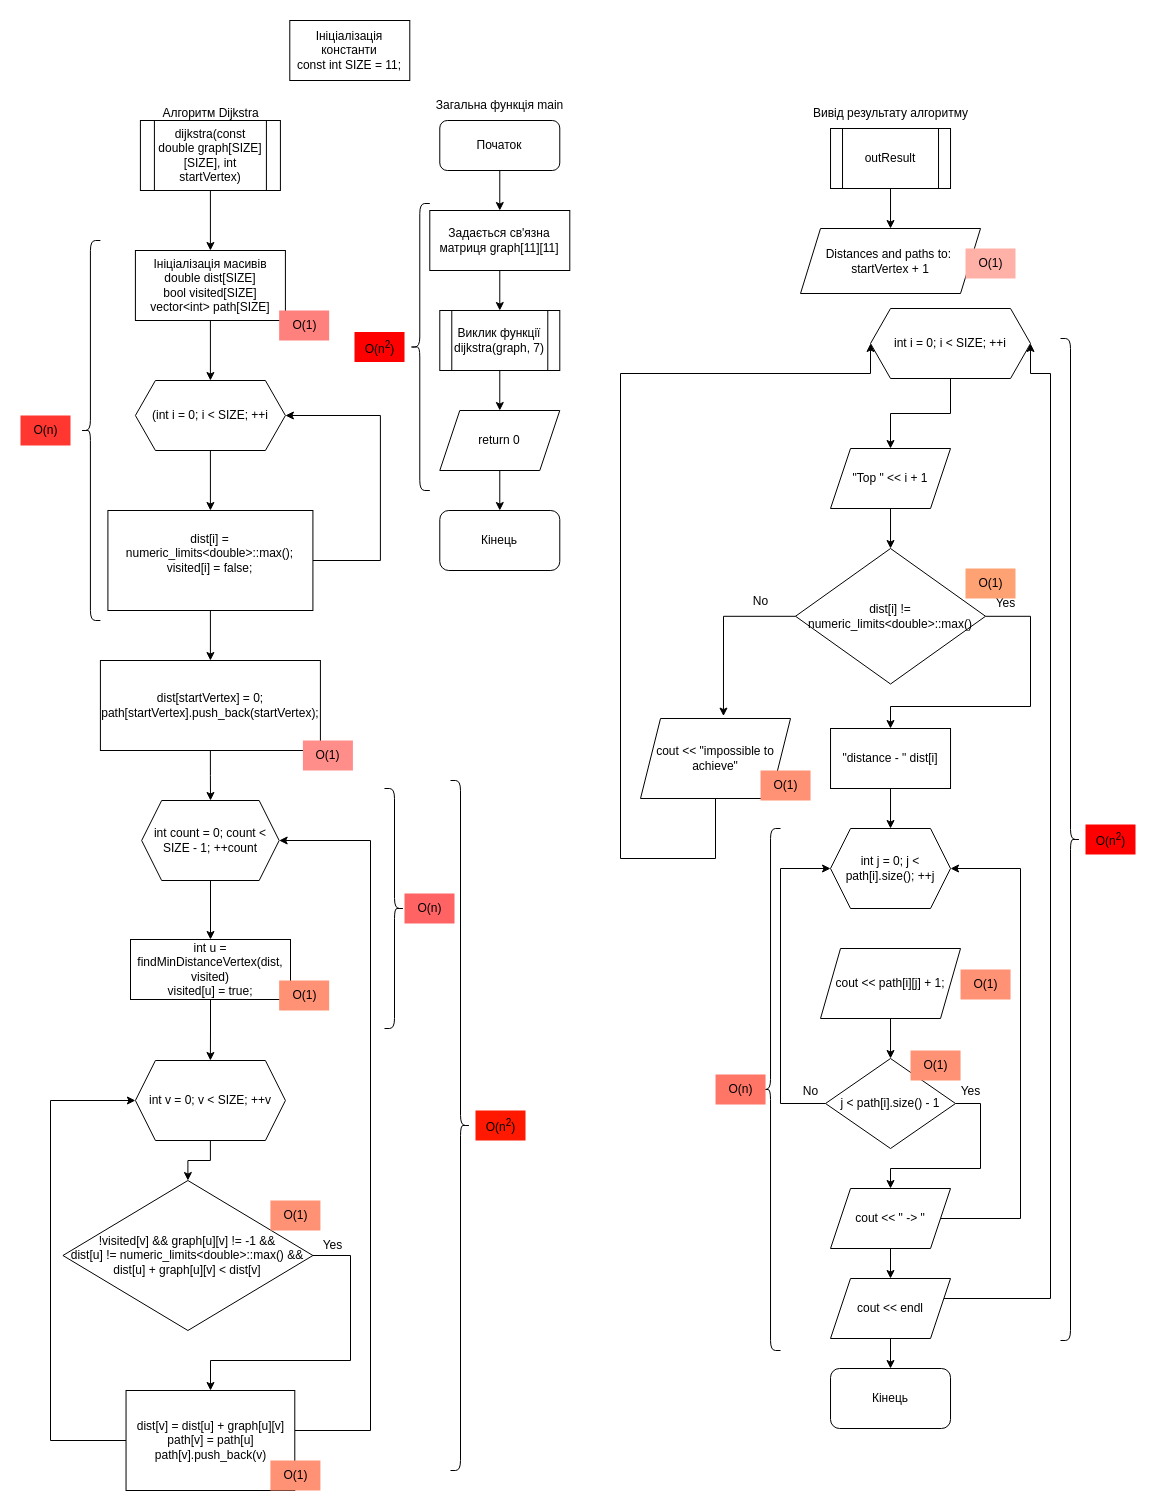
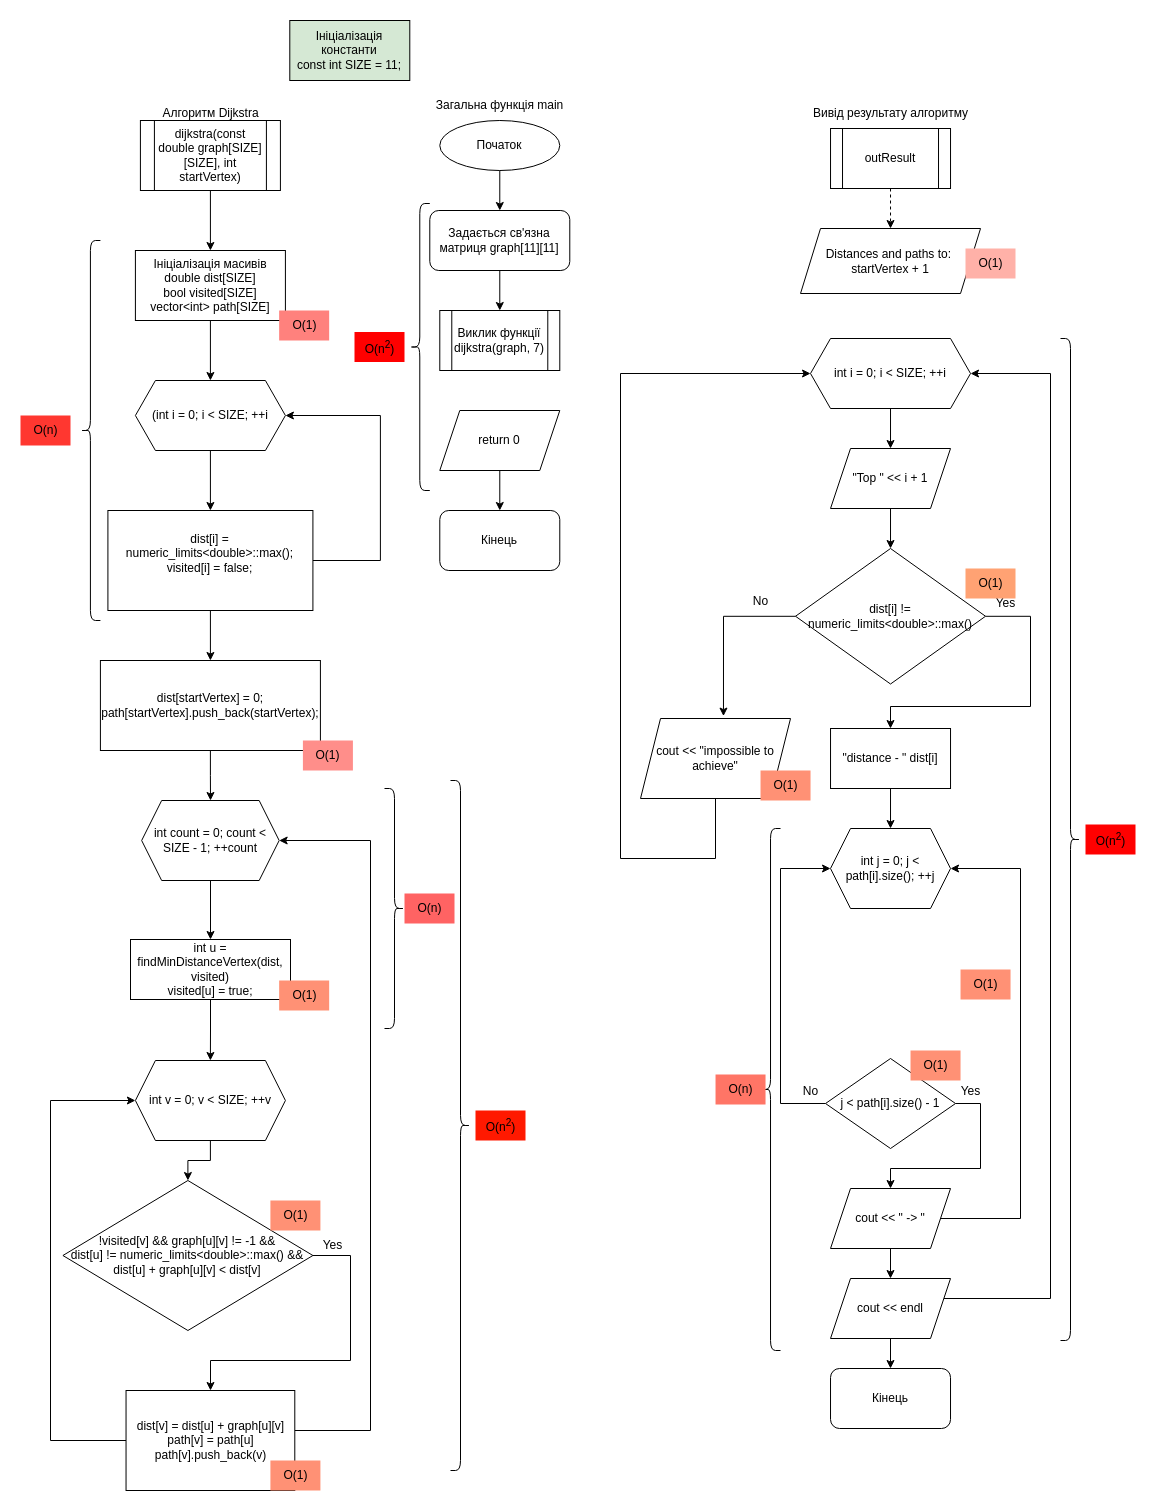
node "Ініціалізація константи const int SIZE = 11;": fillcolor #ffffff -> #d5e8d4
node "Початок": shape rounded rectangle -> ellipse
edge "outResult" -> "Distances and paths to: startVertex + 1": style solid -> dashed
node "Задається св'язна матриця graph[11][11]": shape rectangle -> rounded rectangle
node "int i = 0; i < SIZE; ++i": moved (951, 344) -> (891, 374)
edge "Виклик функції dijkstra(graph, 7)" -> "return 0": removed
node "cout << path[i][j] + 1;": removed
edge "cout << path[i][j] + 1;" -> "j < path[i].size() - 1": removed
